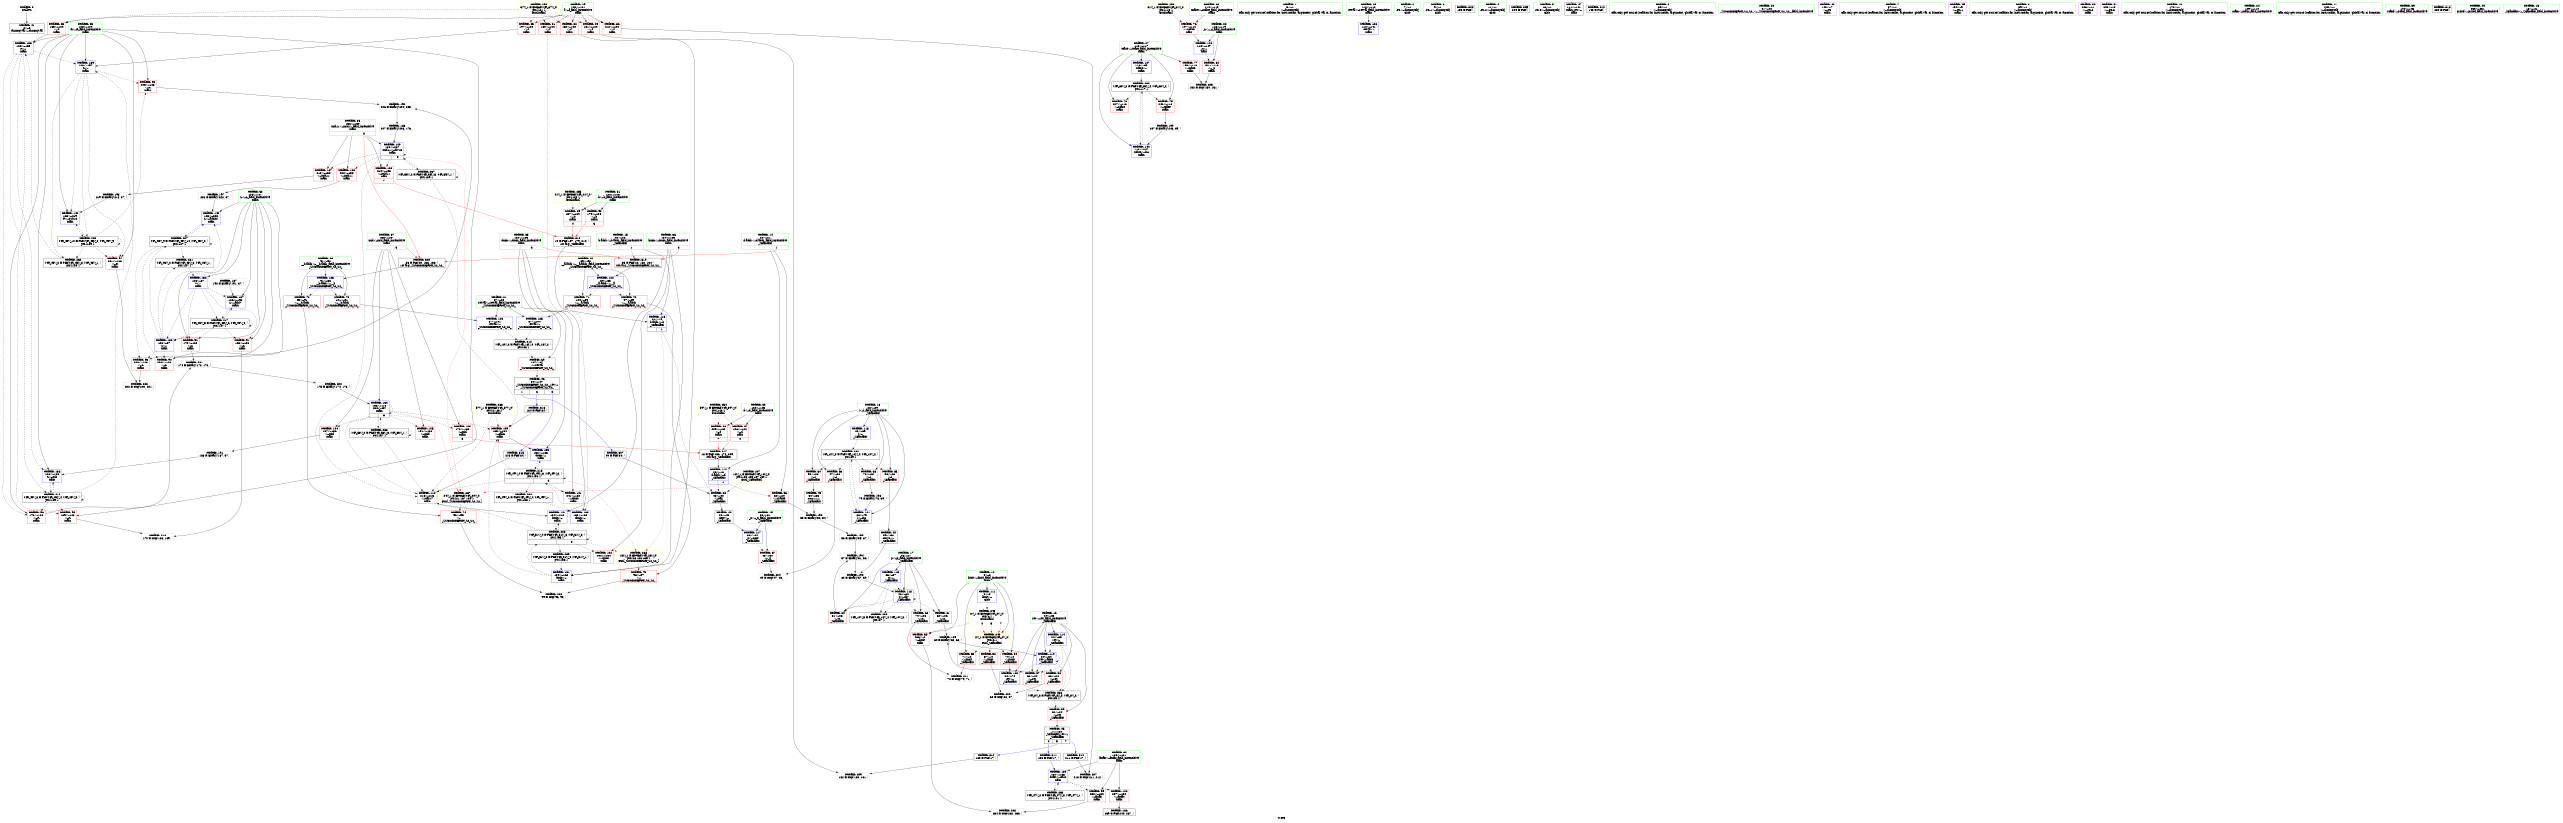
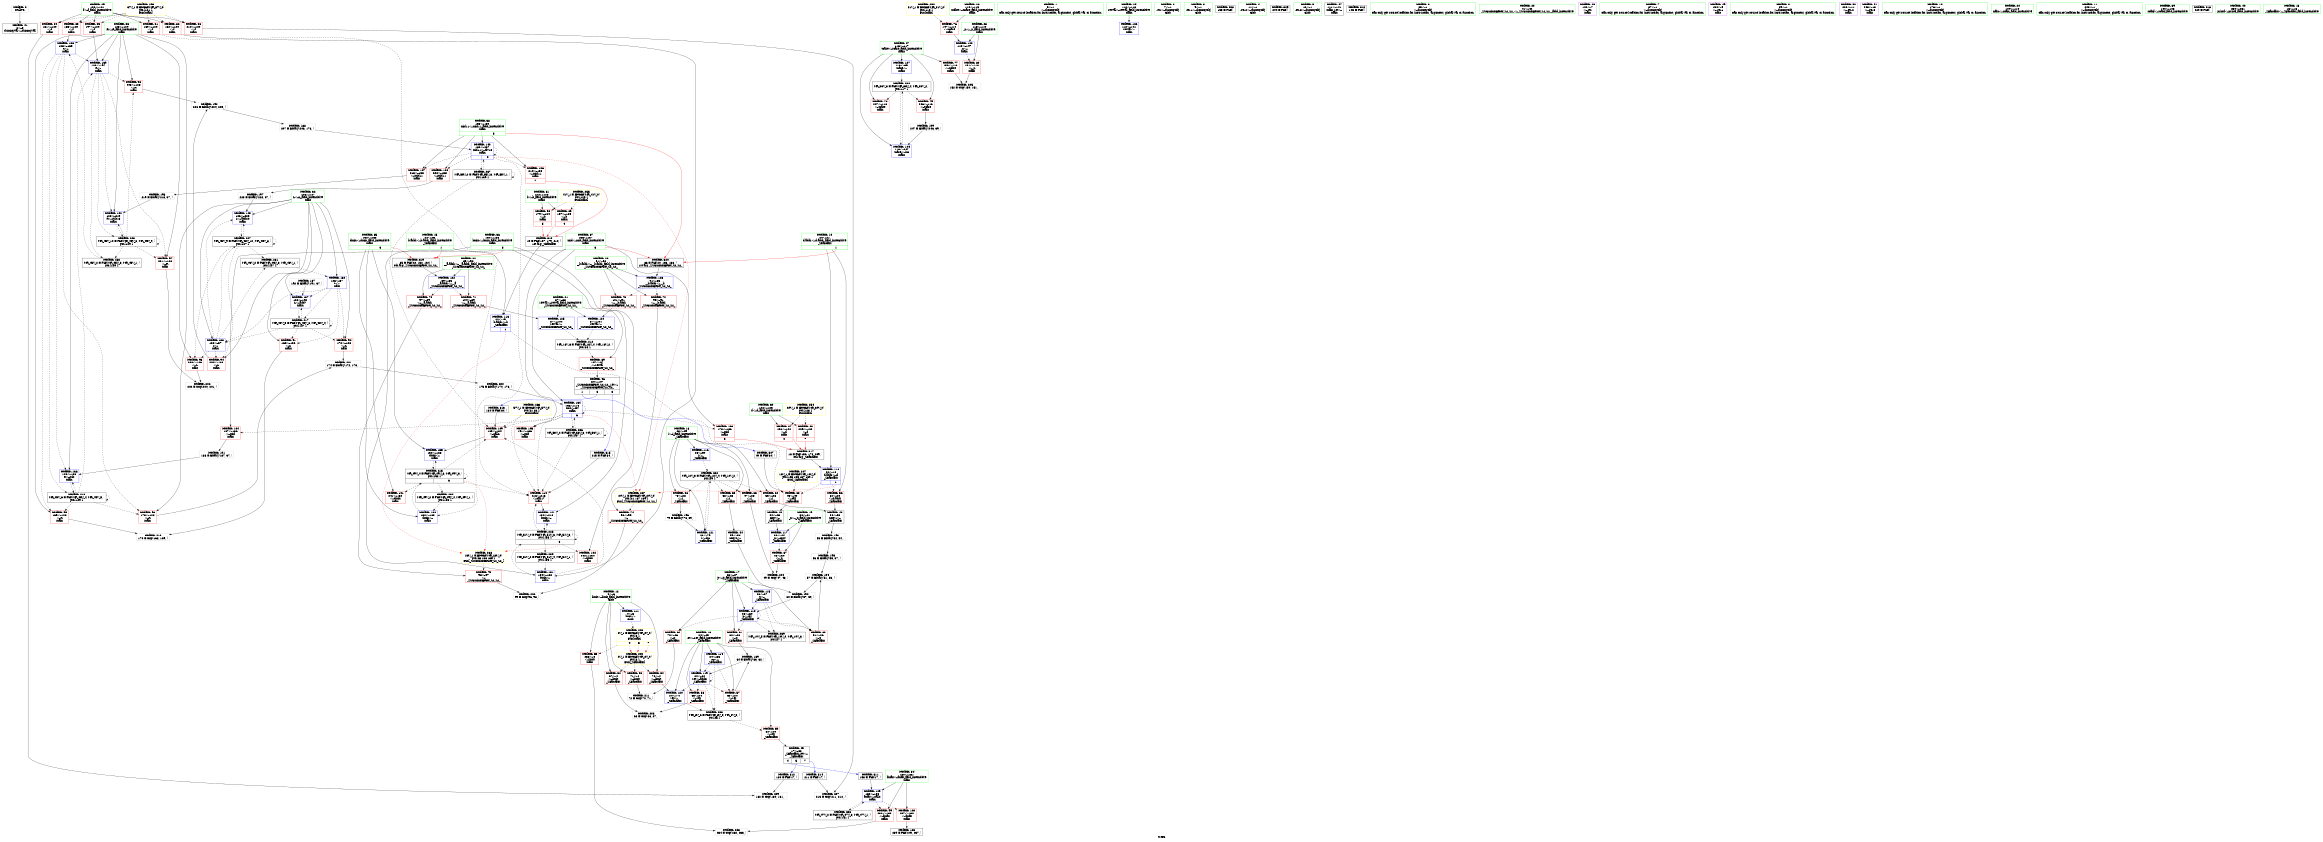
edge "NodeID: 56" -> "NodeID: 193": now "NodeID: 56" -> "NodeID: 43"
edge "NodeID: 12" -> "NodeID: 240": now "NodeID: 12" -> "NodeID: 52"
